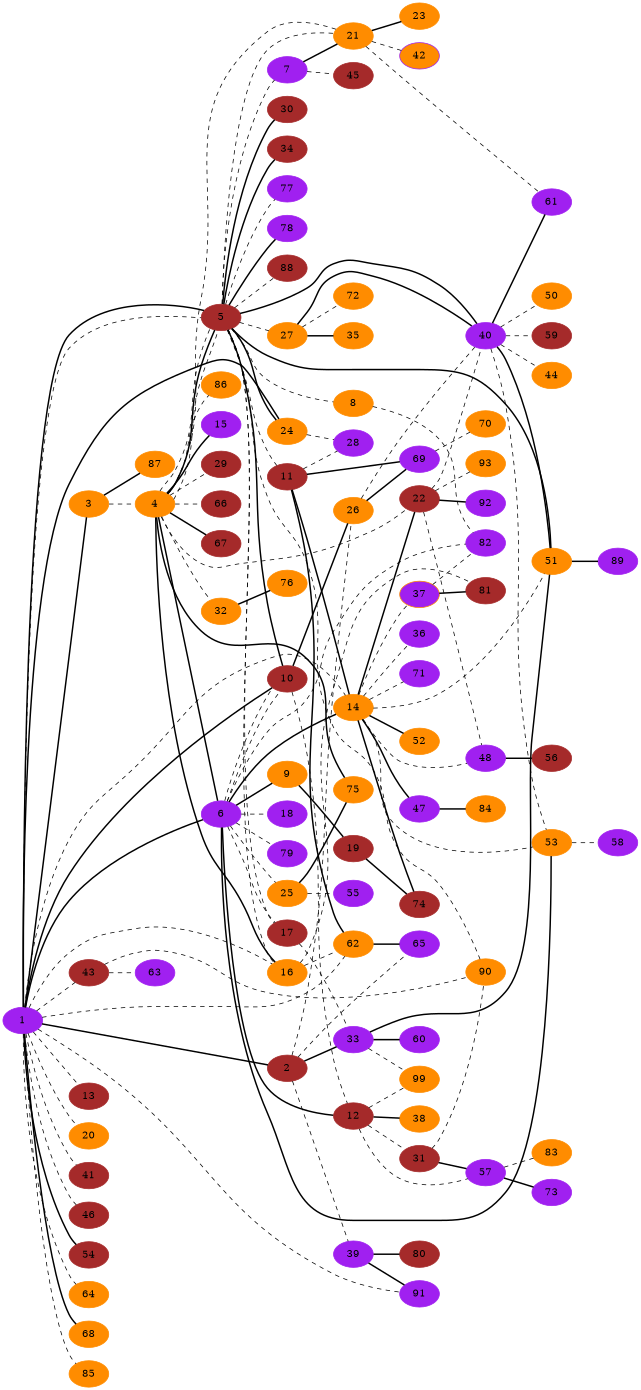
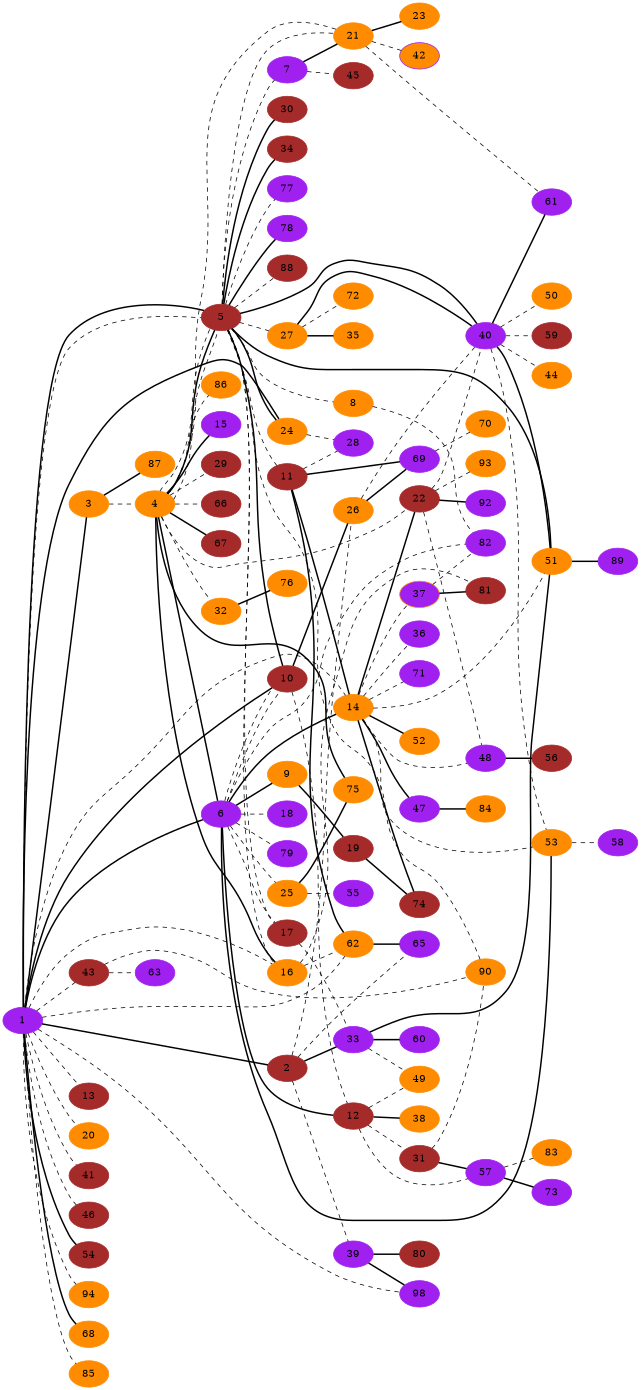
node "99": label "99" -> "49"
node "91": label "91" -> "98"
node "64": label "64" -> "94"
